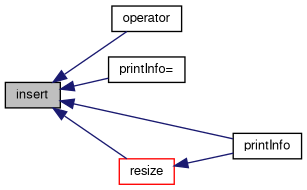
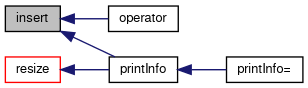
edge "printInfo=" -> "insert": now "printInfo=" -> "printInfo"
edge "resize" -> "insert": removed
